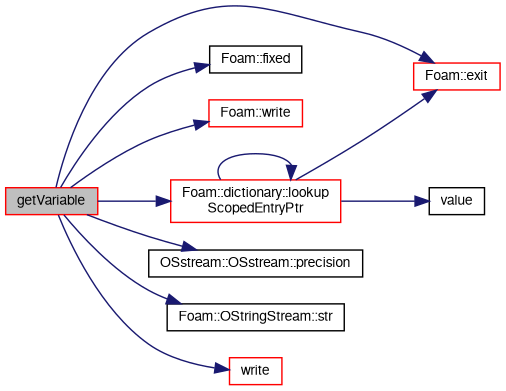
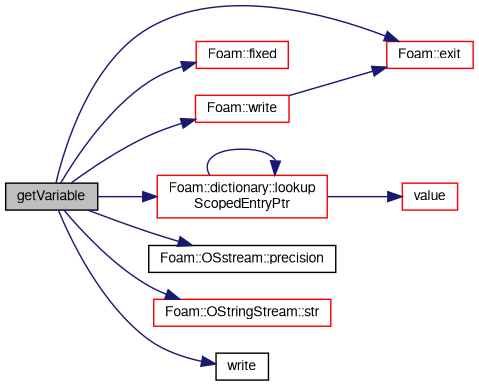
node "Foam::fixed": color black -> red
edge "Foam::dictionary::lookup ScopedEntryPtr" -> "Foam::exit": now "Foam::write" -> "Foam::exit"
node "getVariable": color red -> black
node "value": color black -> red
node "OSstream::OSstream::precision": label "OSstream::OSstream::precision" -> "Foam::OSstream::precision"
node "Foam::OStringStream::str": color black -> red
node "write": color red -> black
